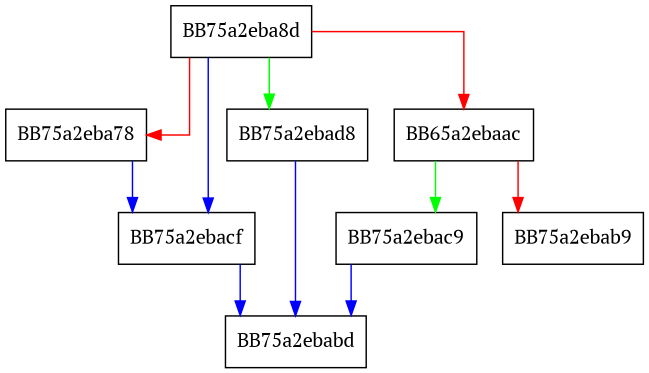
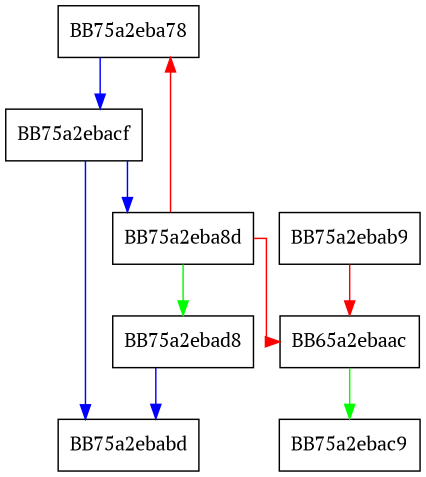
edge "BB75a2eba8d" -> "BB75a2ebacf": reversed
edge "BB65a2ebaac" -> "BB75a2ebab9": reversed
edge "BB75a2ebac9" -> "BB75a2ebabd": removed
